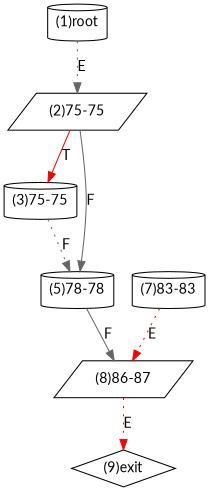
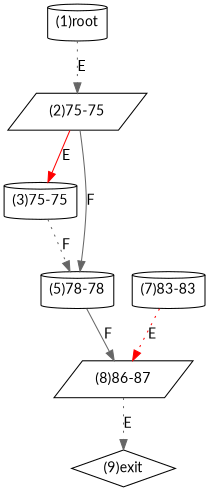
edge "(2)75-75" -> "(3)75-75": label "T" -> "E"
edge "(8)86-87" -> "(9)exit": color red -> gray40
